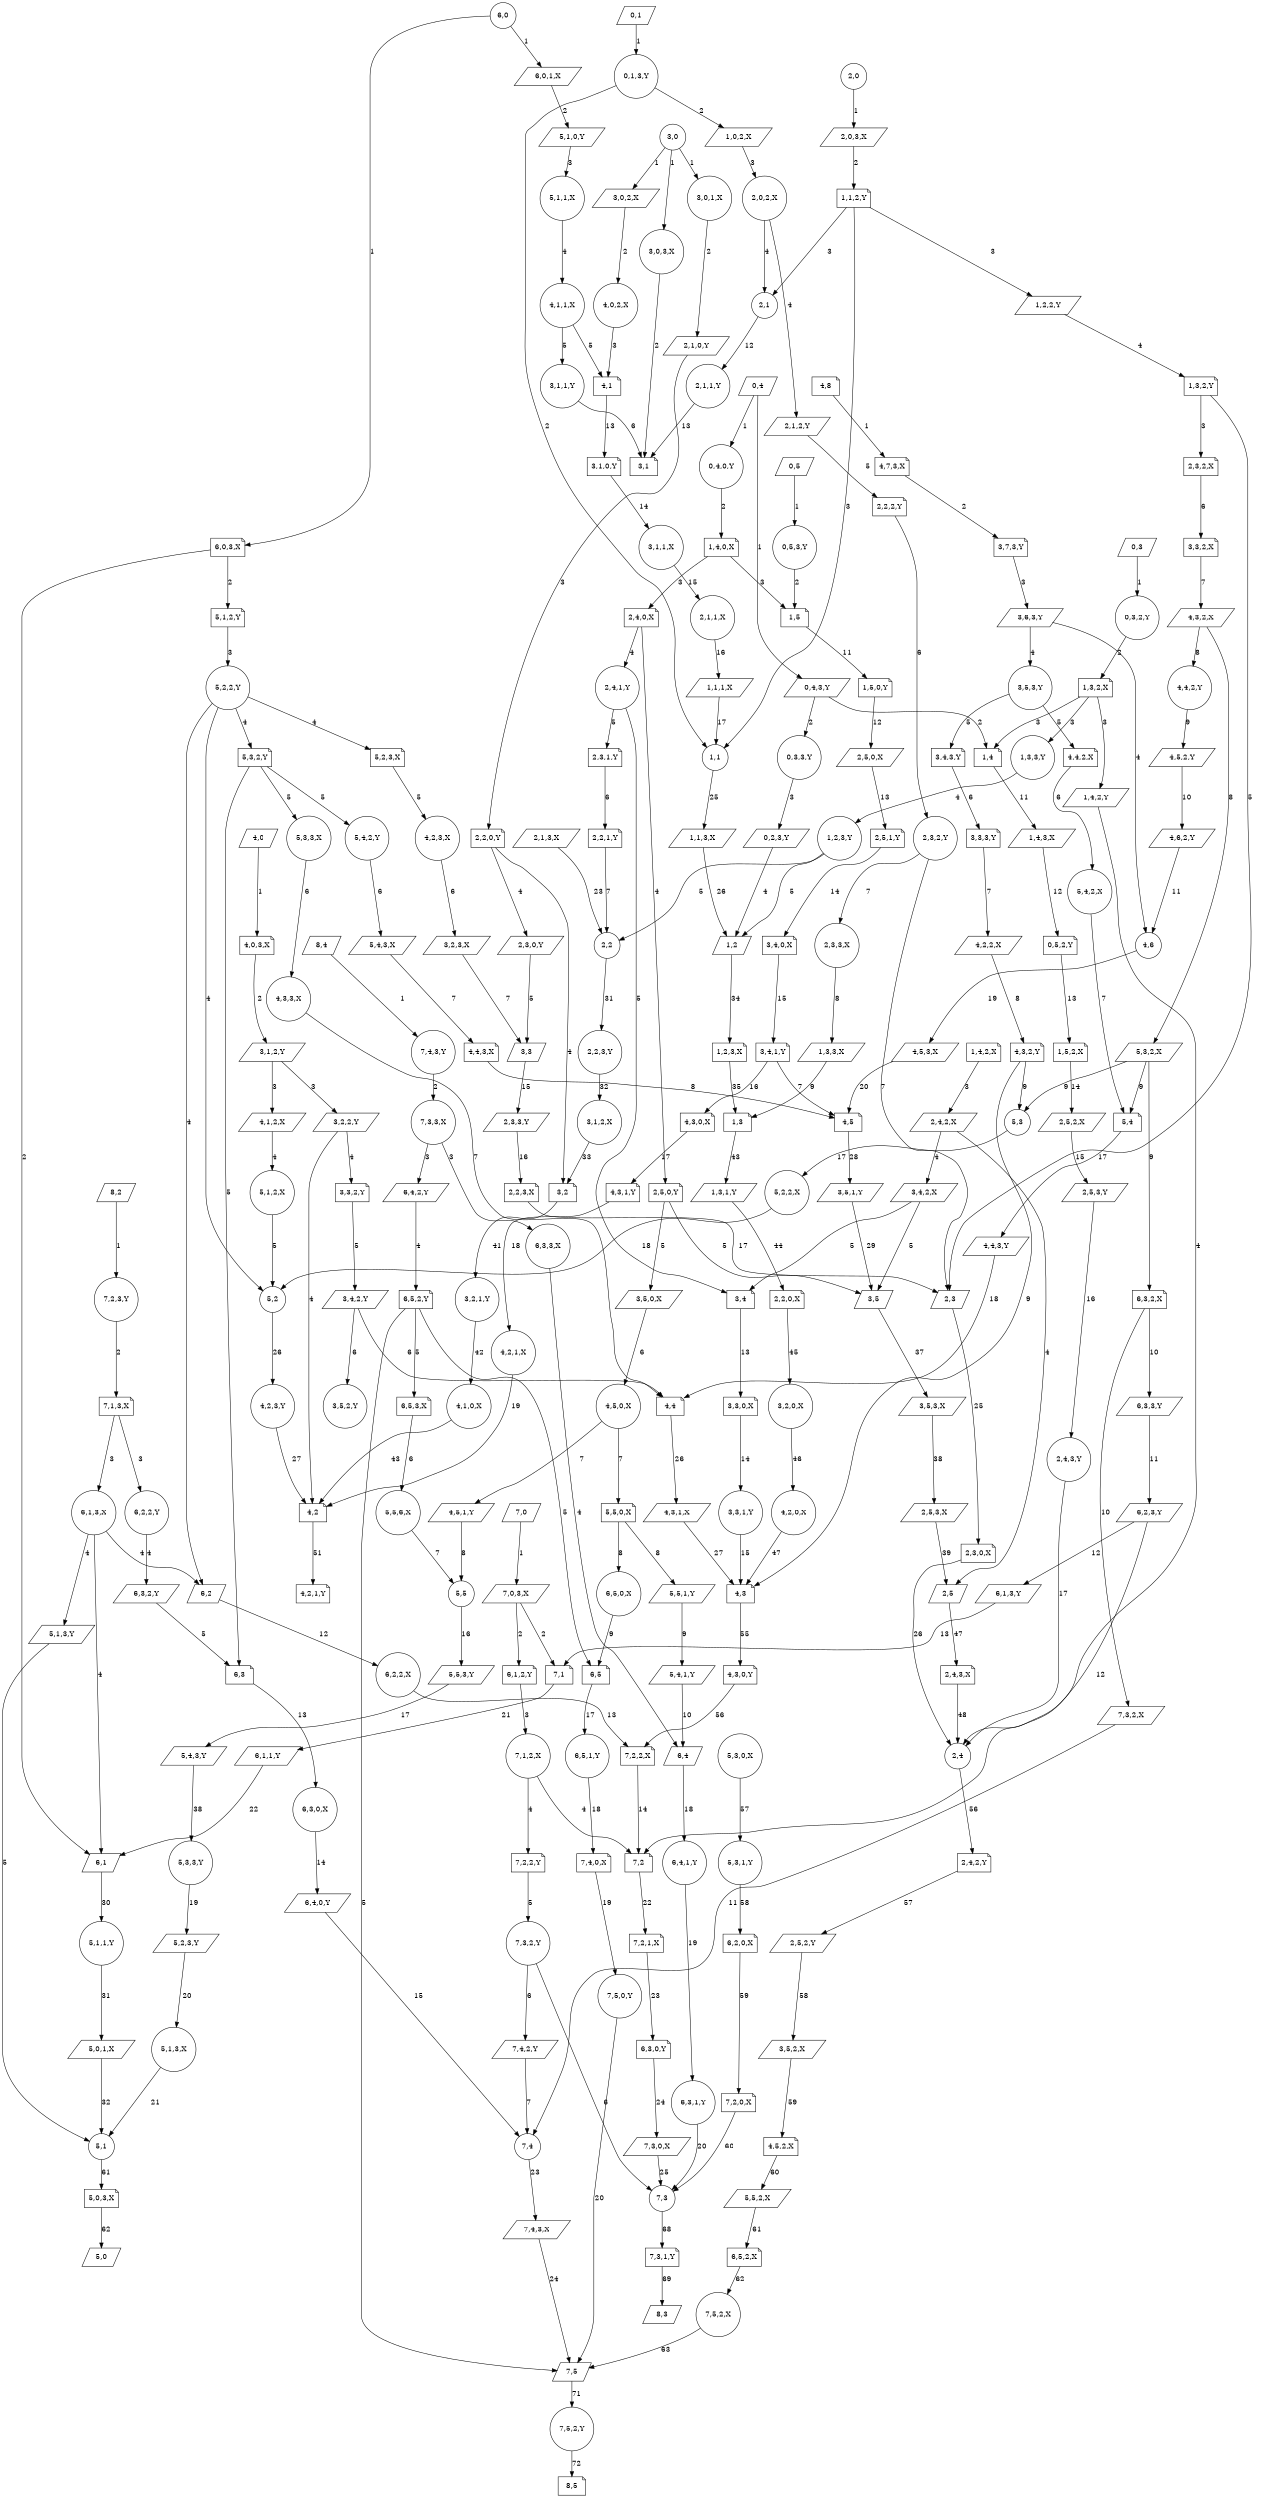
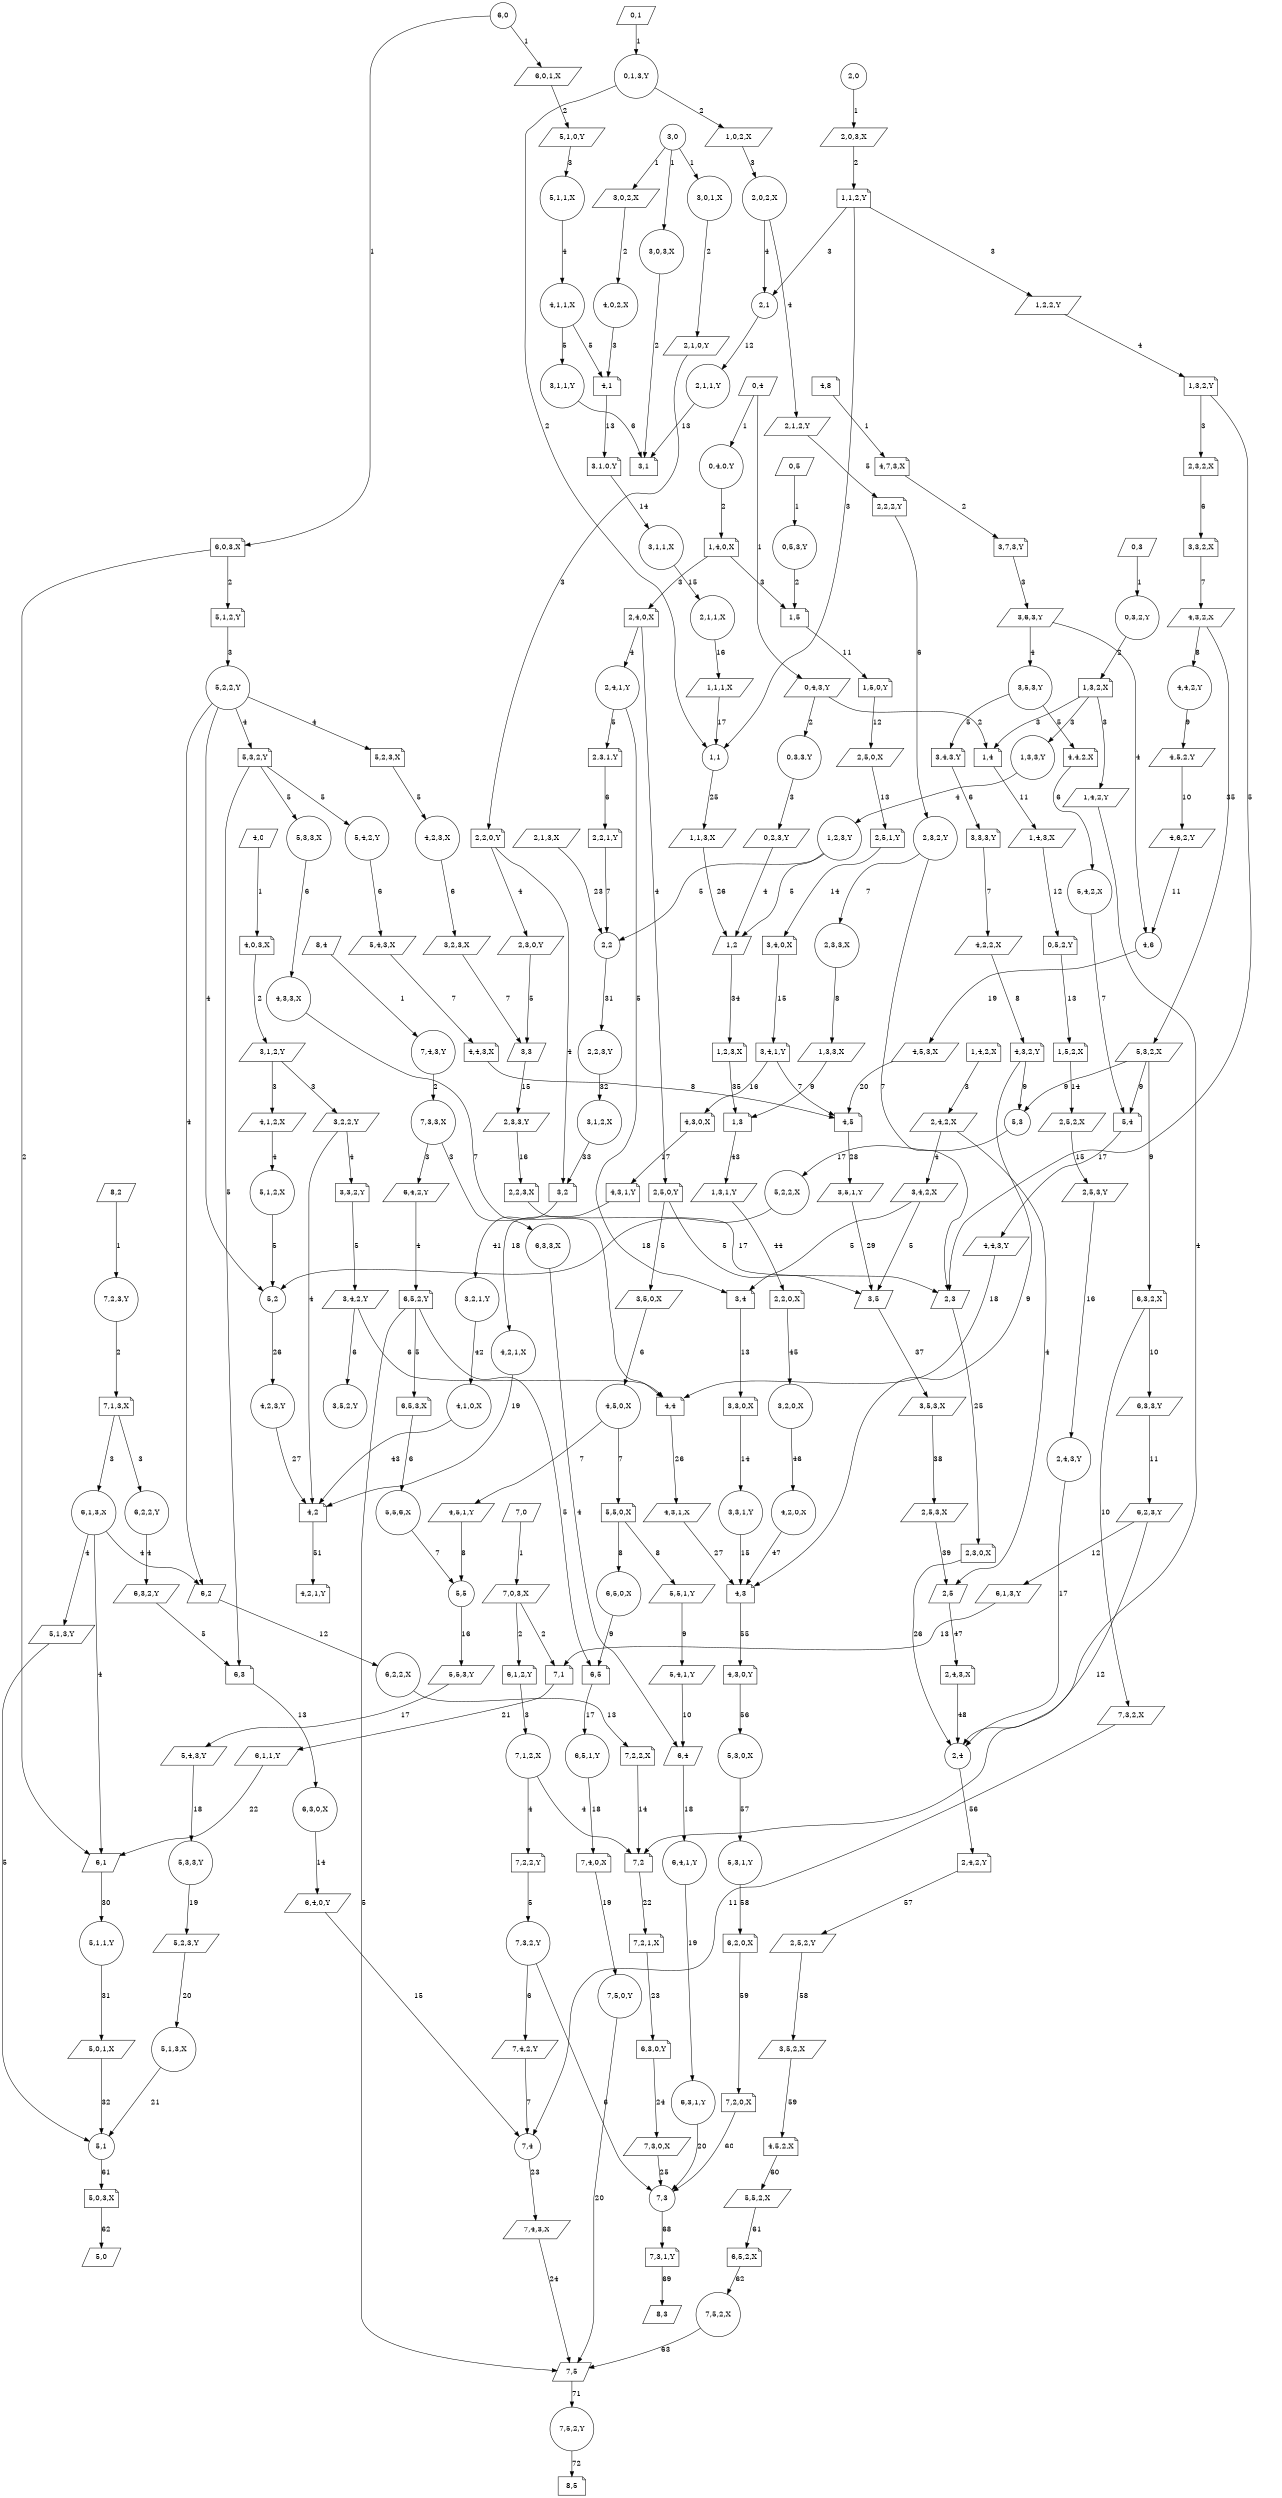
edge "4,3,2,X" -> "5,3,2,X": label "8" -> "35"
edge "4,3,0,Y" -> "7,2,2,X": now "4,3,0,Y" -> "5,3,0,X"
edge "5,4,3,Y" -> "5,3,3,Y": label "38" -> "18"
